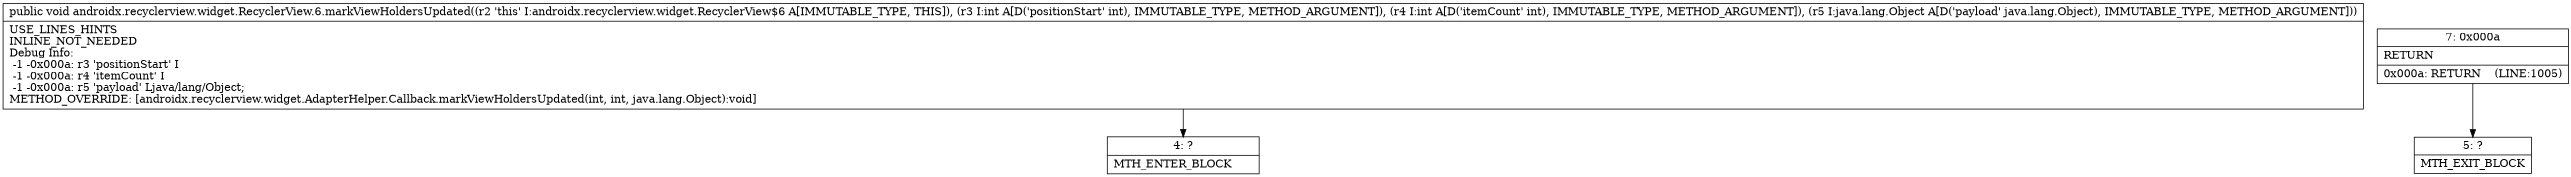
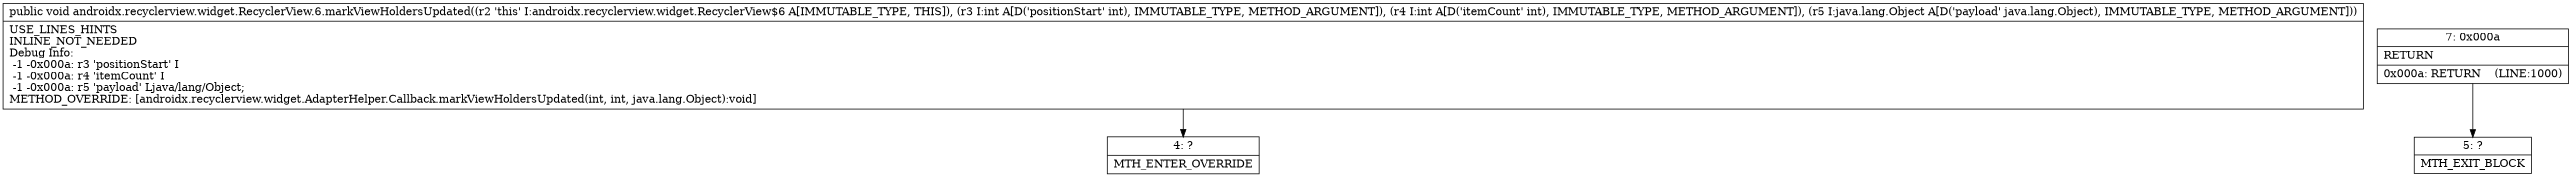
node "7: 0x000a": text "0x000a: RETURN    (LINE:1005)" -> "0x000a: RETURN    (LINE:1000)"
node "4: ?": text "MTH_ENTER_BLOCK" -> "MTH_ENTER_OVERRIDE"
